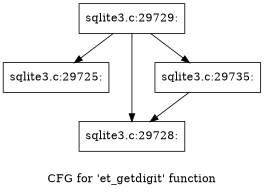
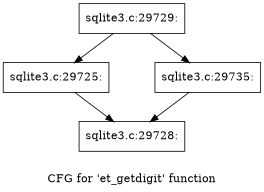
edge "sqlite3.c:29729:" -> "sqlite3.c:29728:": now "sqlite3.c:29725:" -> "sqlite3.c:29728:"
